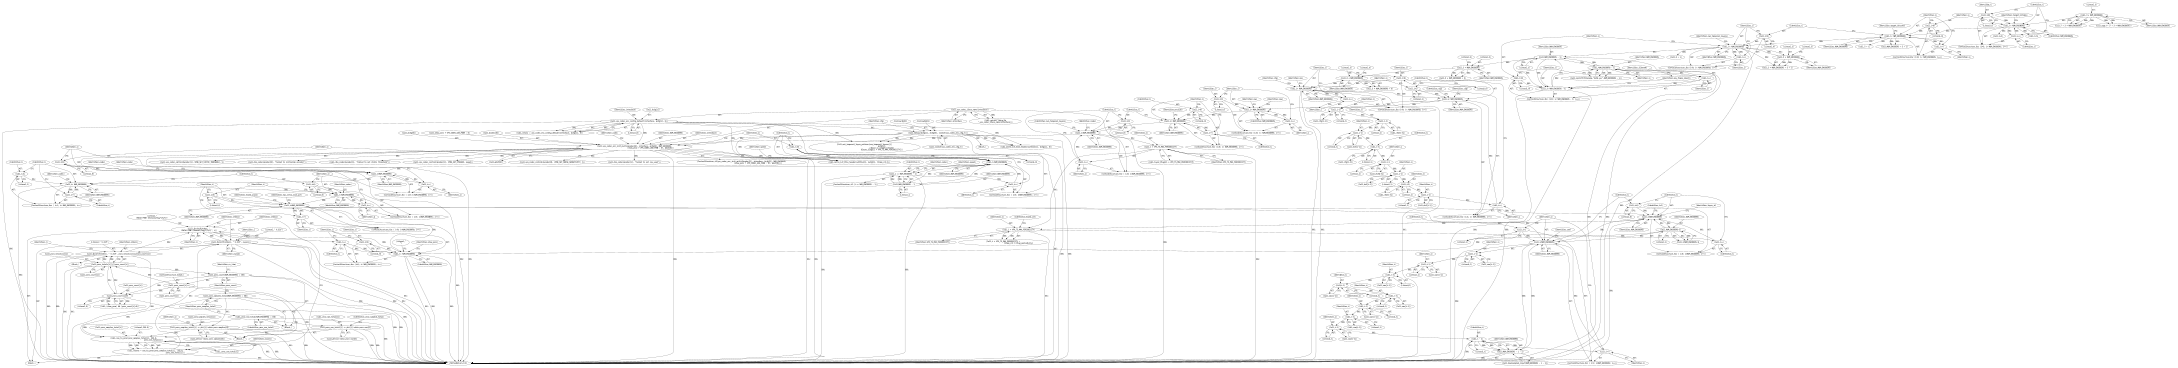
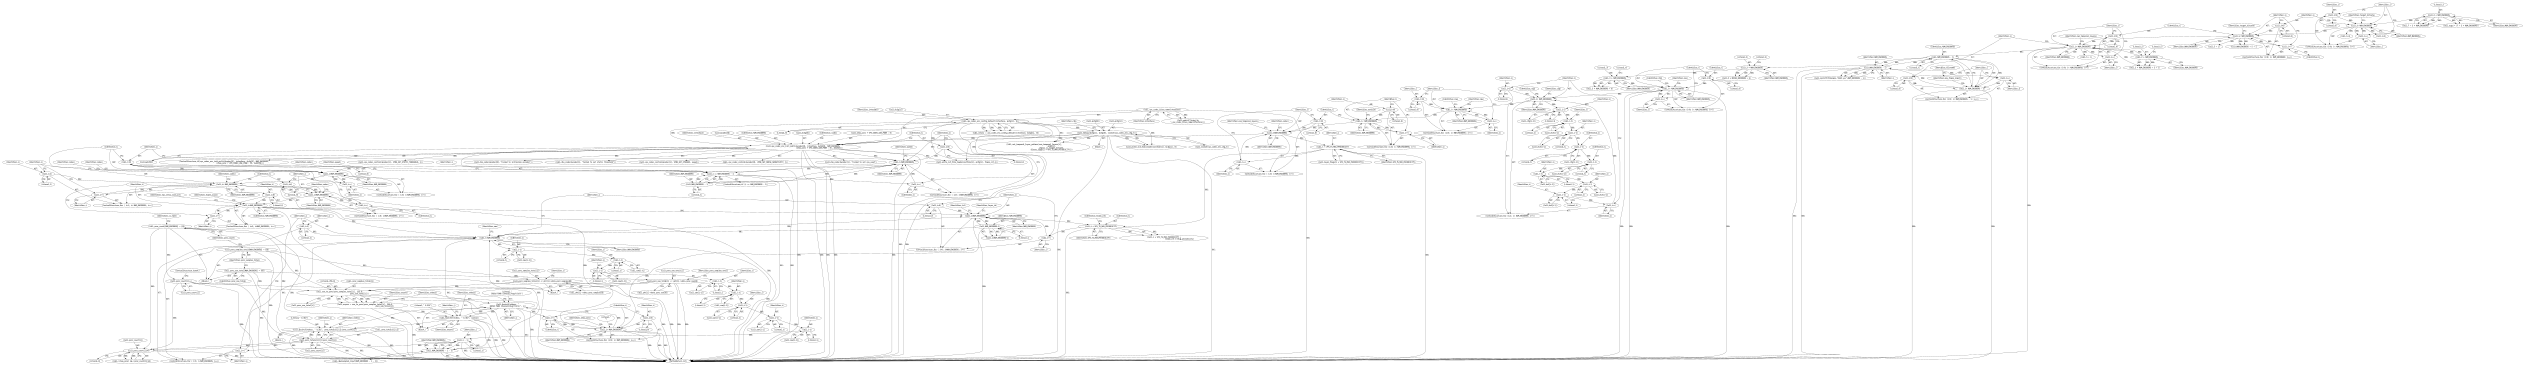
node "(Call,3 * NUM_ENCODERS + 5)": label "(Call,3 * NUM_ENCODERS + 5)" -> "(Call,3 * NOISE_ENCODERS + 5)"
edge "(Call,psnr_totals[i][j]/psnr_count[i])" -> "(Call,psnr_count[NUM_ENCODERS] = {0})": reversed
